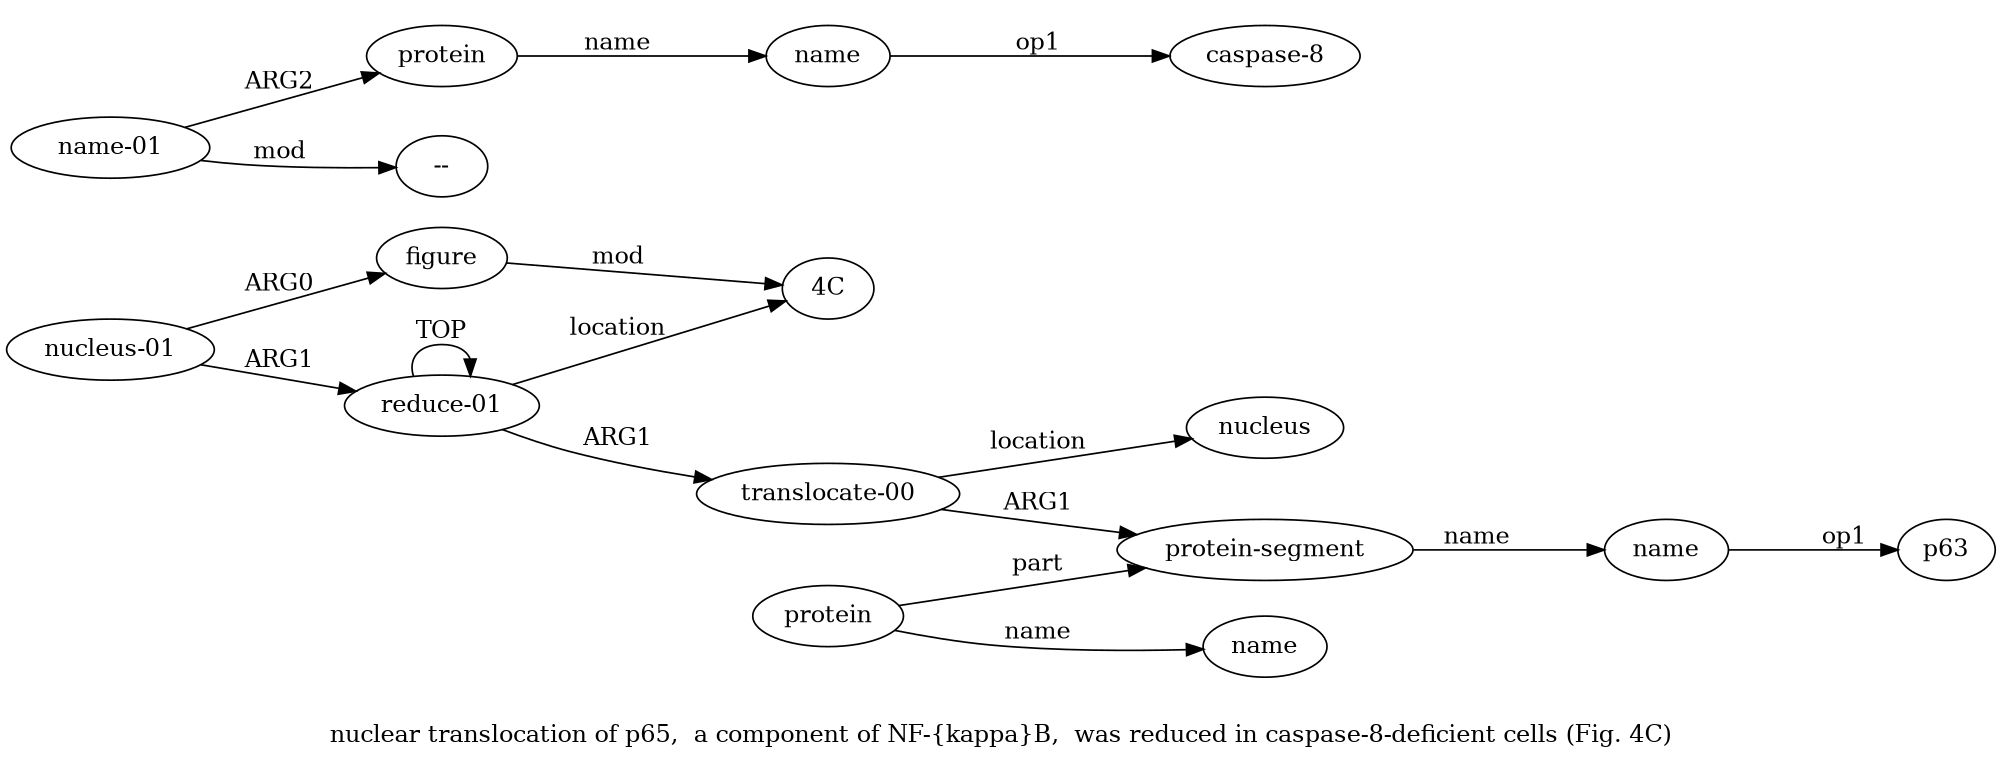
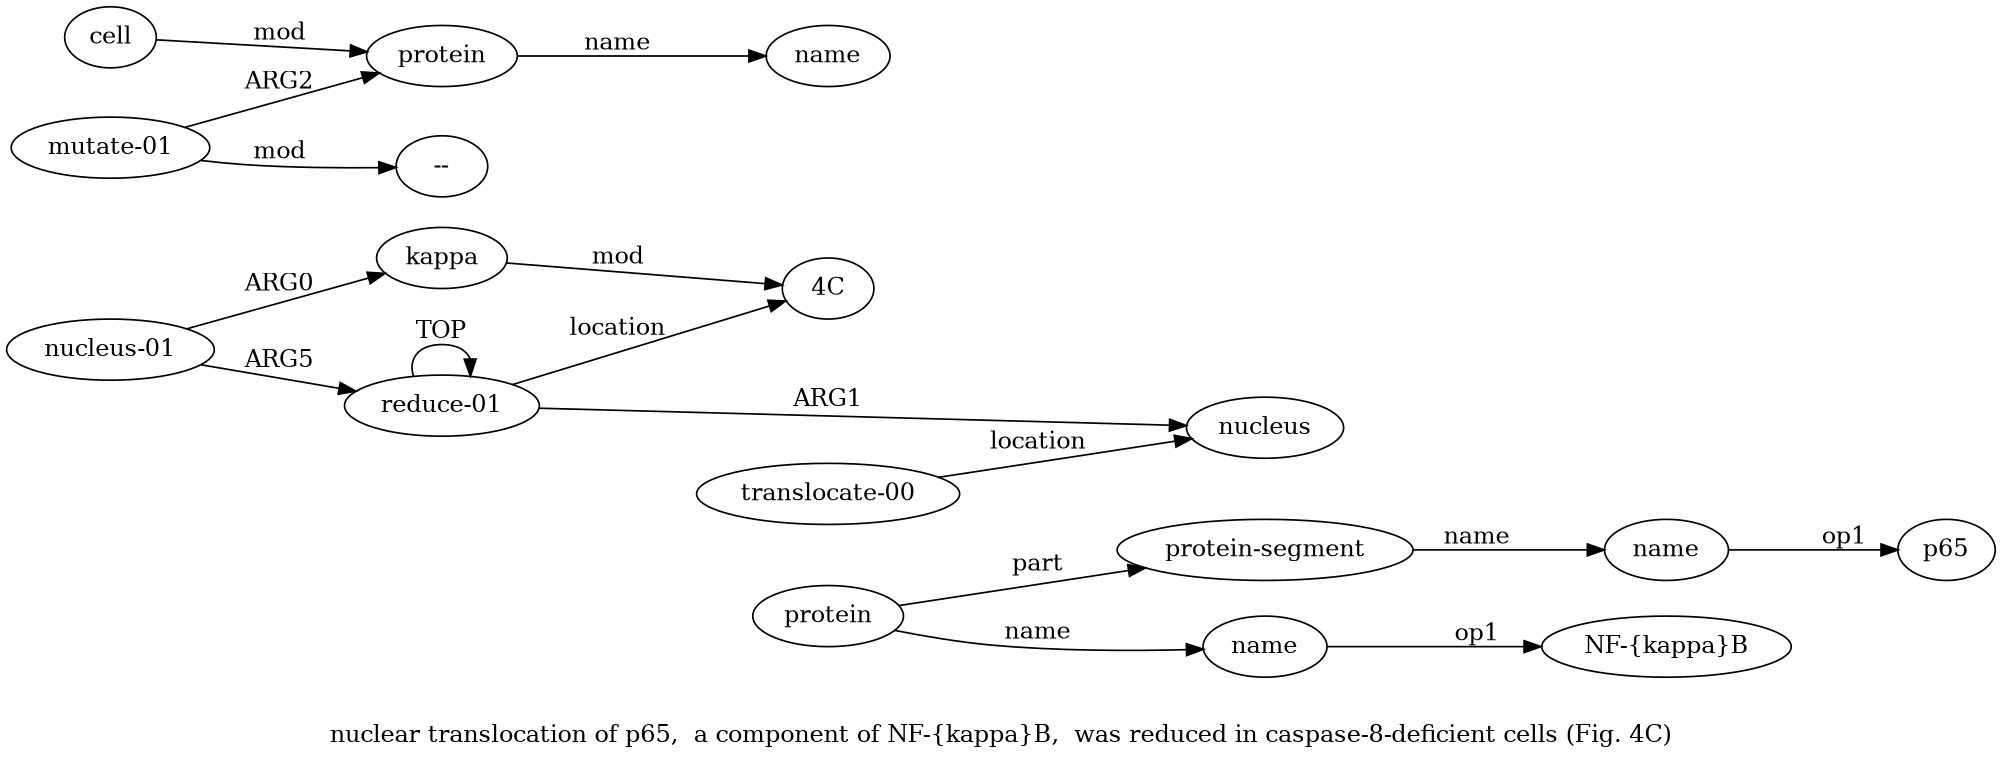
node "cell": added
node "caspase-8": removed
node "name-01": label "name-01" -> "mutate-01"
node "figure": label "figure" -> "kappa"
edge "nucleus-01" -> "reduce-01": label "ARG1" -> "ARG5"
edge "reduce-01" -> "translocate-00": now "reduce-01" -> "nucleus"
edge "translocate-00" -> "protein-segment": removed, label "ARG1"
node "p63": label "p63" -> "p65"
node "NF-{kappa}B": added
